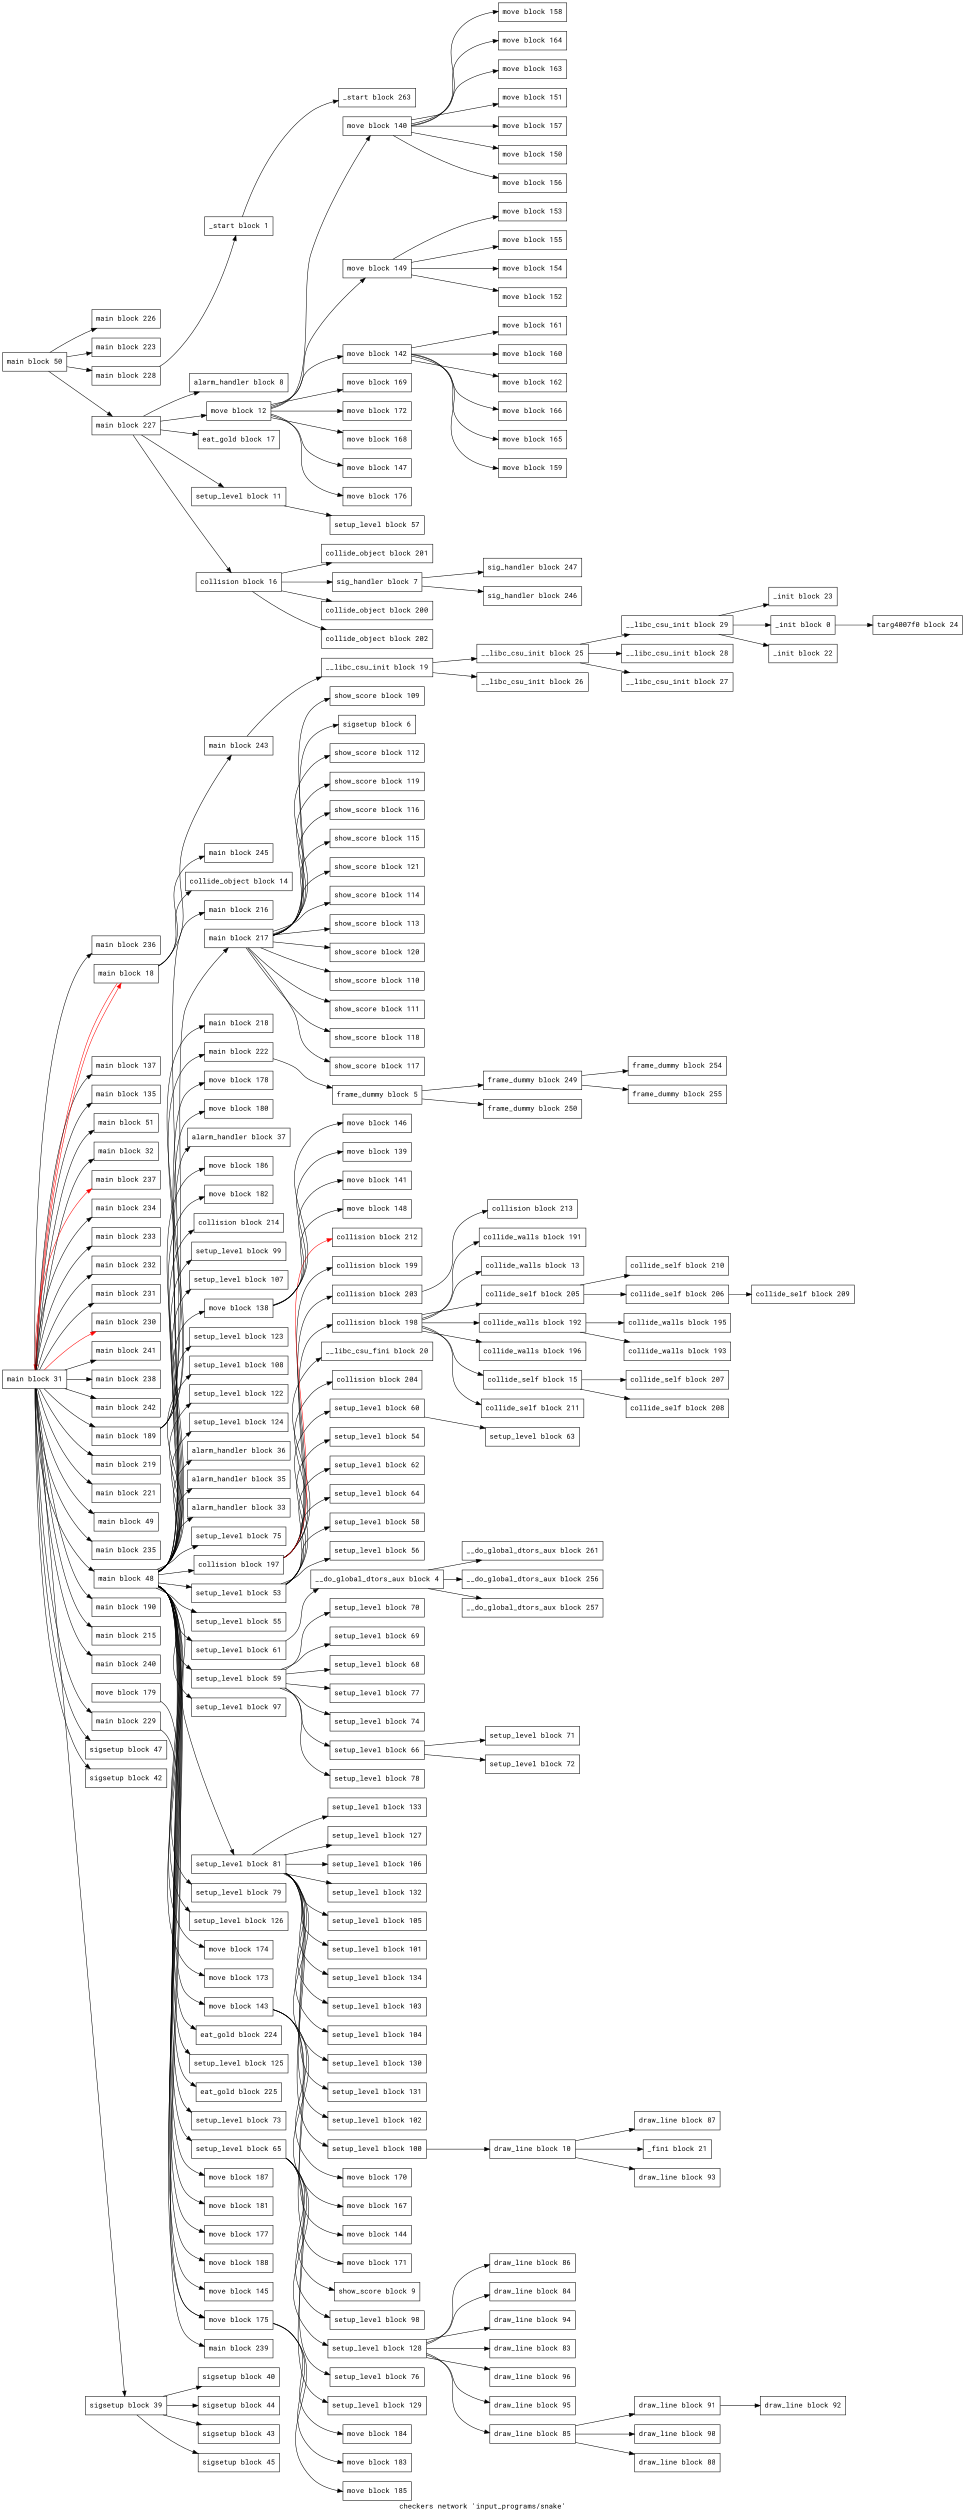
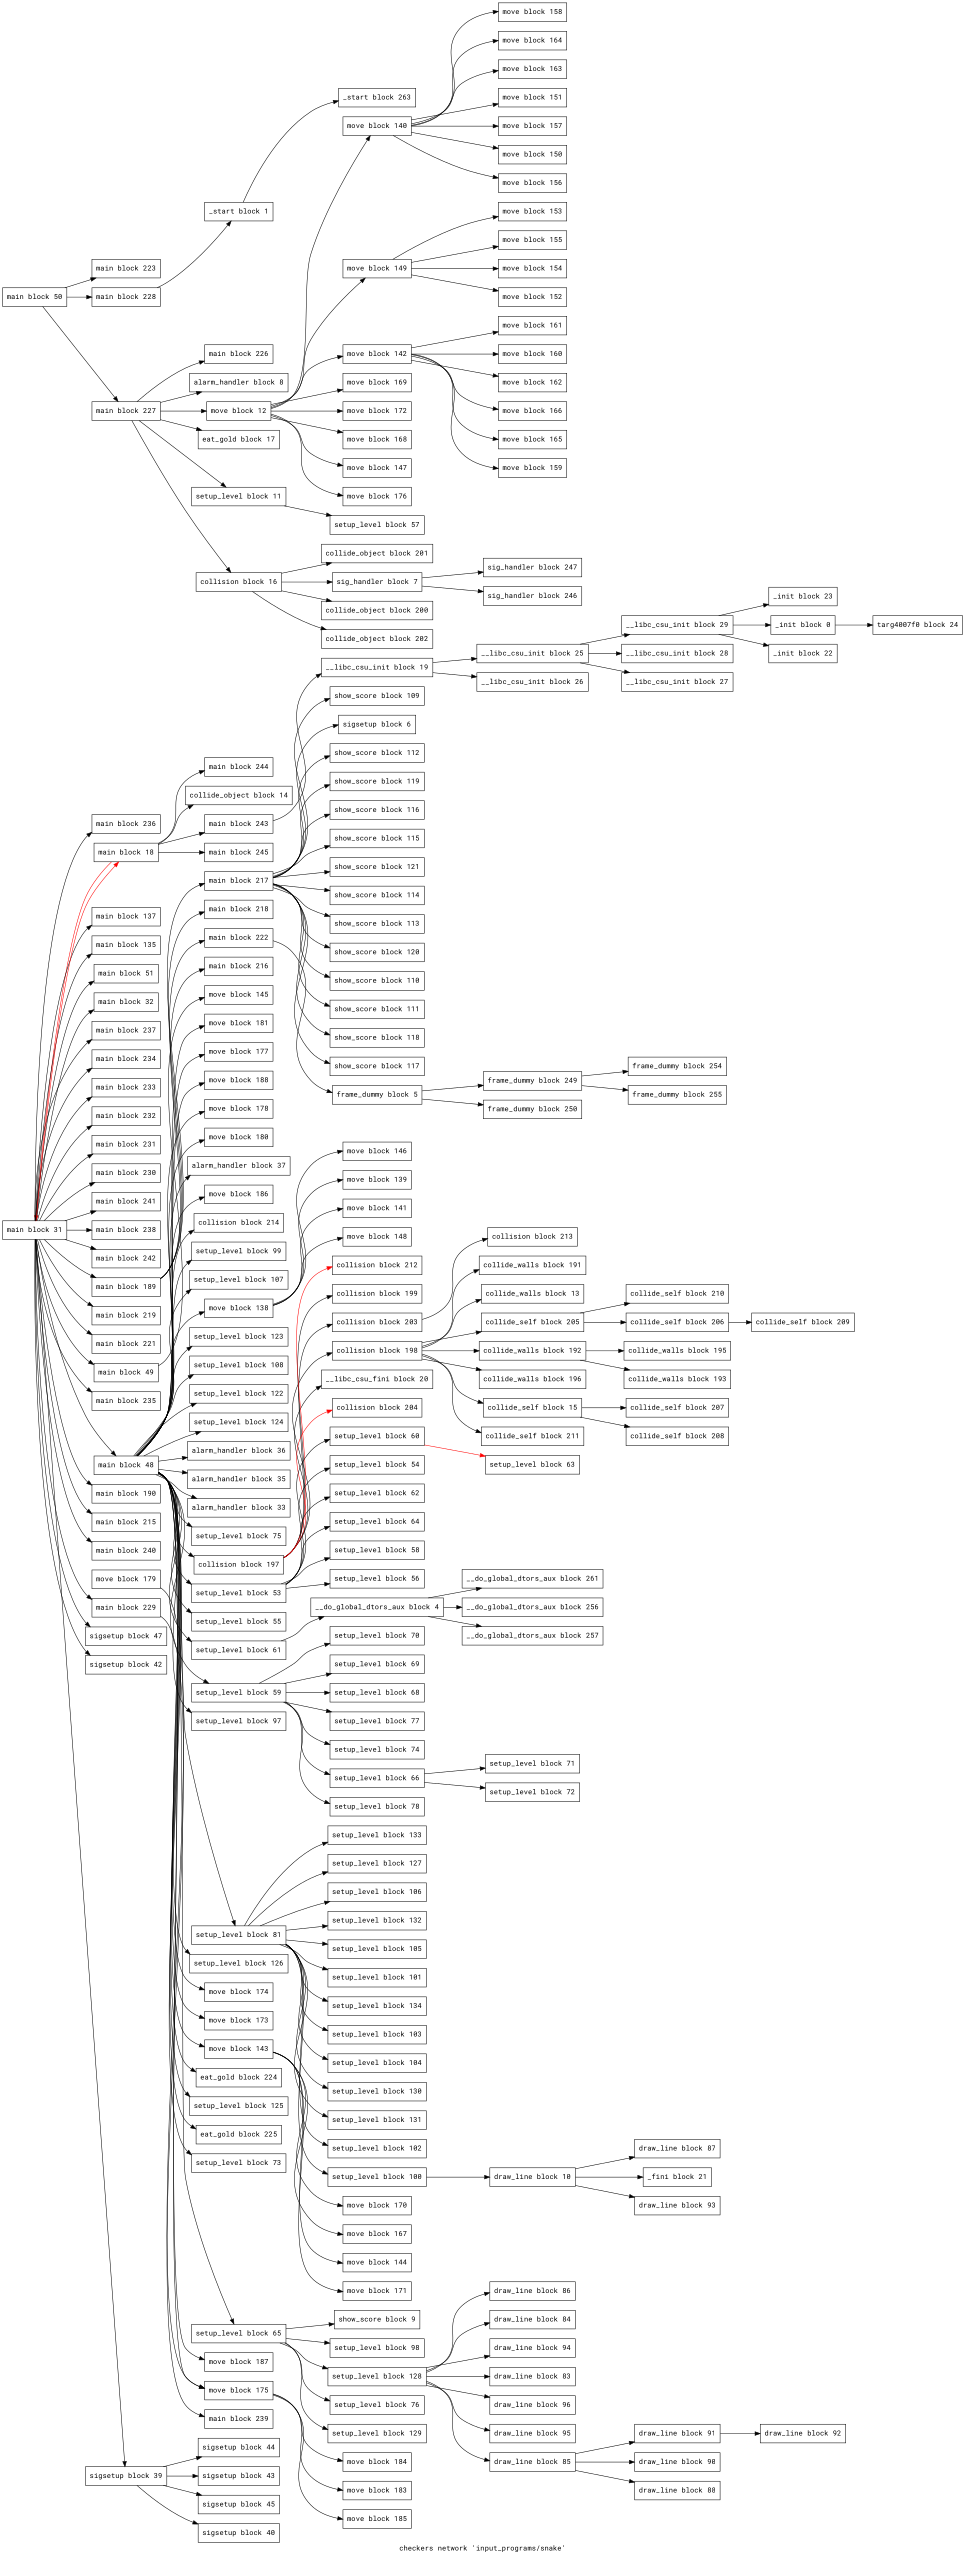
edge "main block 50" -> "main block 226": now "main block 227" -> "main block 226"
node "main block 244": added
node "move block 182": removed
edge "main block 31" -> "main block 237": color red -> black
edge "main block 31" -> "main block 230": color red -> black
edge "setup_level block 60" -> "setup_level block 63": color black -> red
edge "collision block 197" -> "collision block 204": color black -> red
node "setup_level block 79": removed
edge "main block 48" -> "move block 145": now "main block 49" -> "move block 145"
